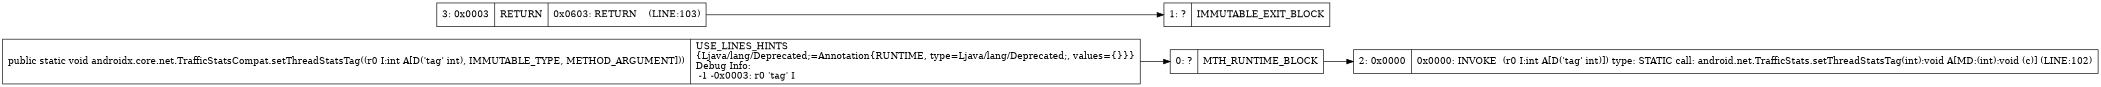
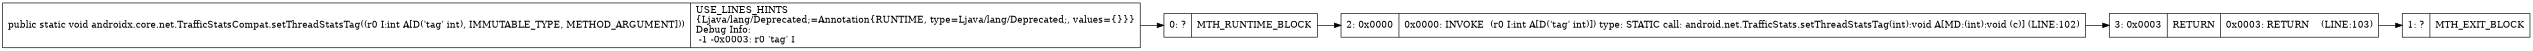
node "3: 0x0003": text "0x0603: RETURN    (LINE:103)" -> "0x0003: RETURN    (LINE:103)"
node "1: ?": text "IMMUTABLE_EXIT_BLOCK" -> "MTH_EXIT_BLOCK"
edge "2: 0x0000" -> "3: 0x0003": added
